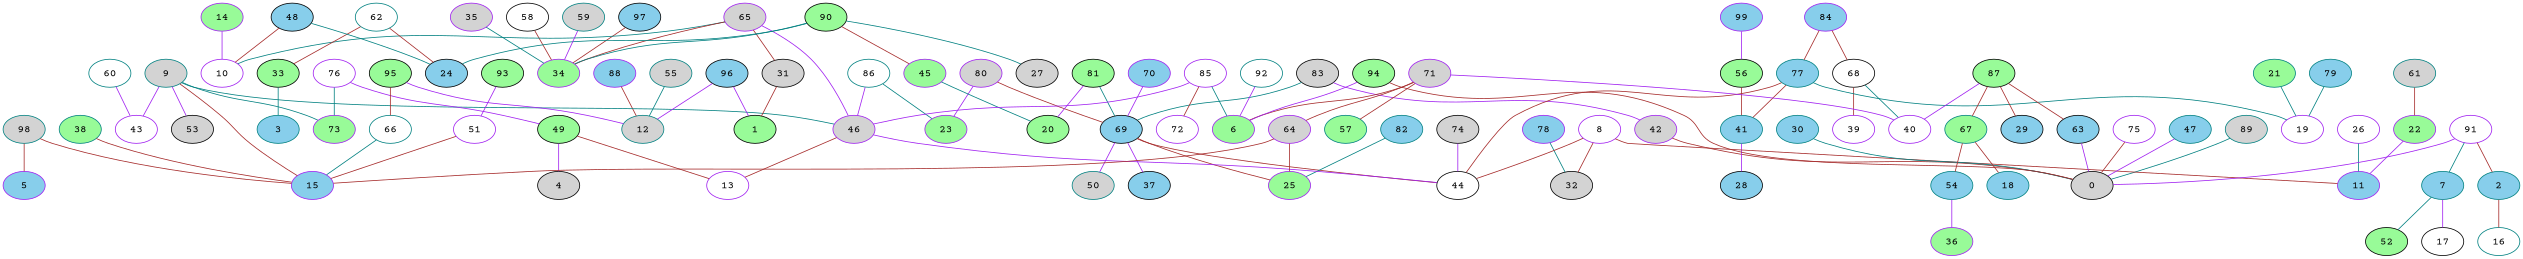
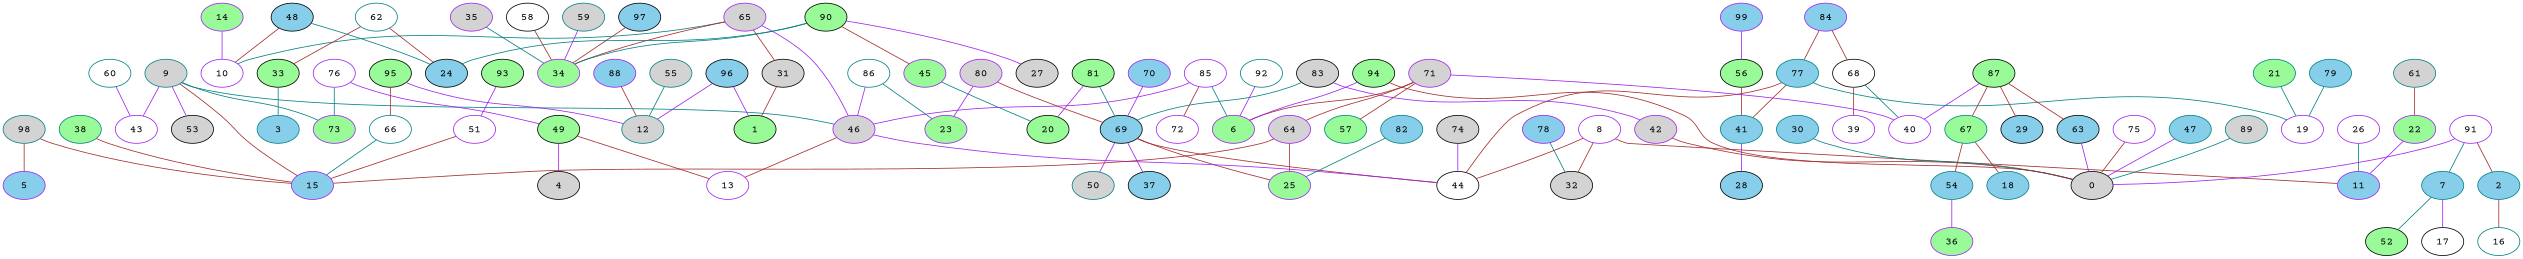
edge "90" -- "27": color teal -> purple
